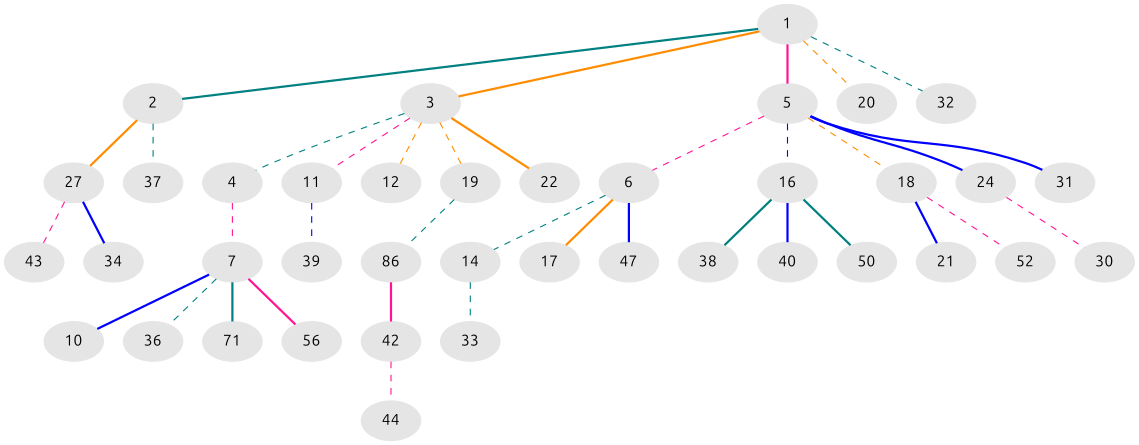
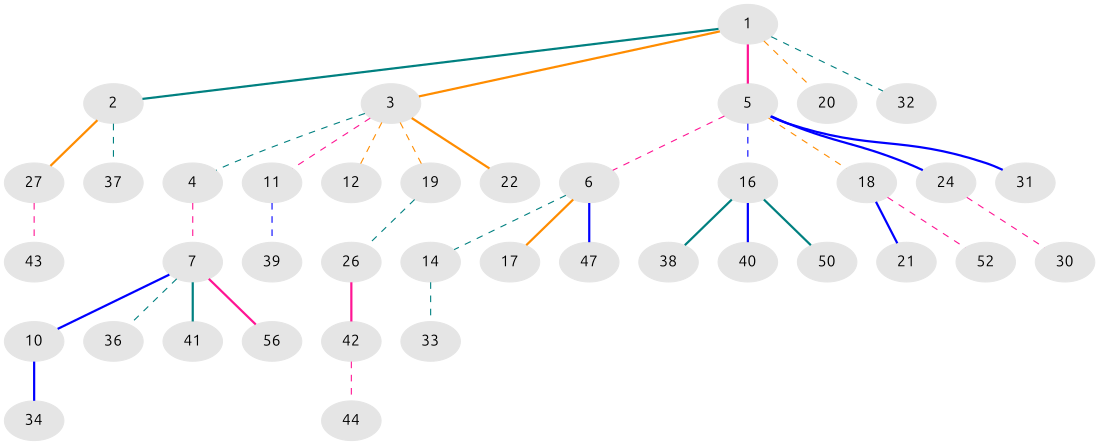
edge "27" -- "34": now "10" -- "34"
node "86": label "86" -> "26"
node "71": label "71" -> "41"
